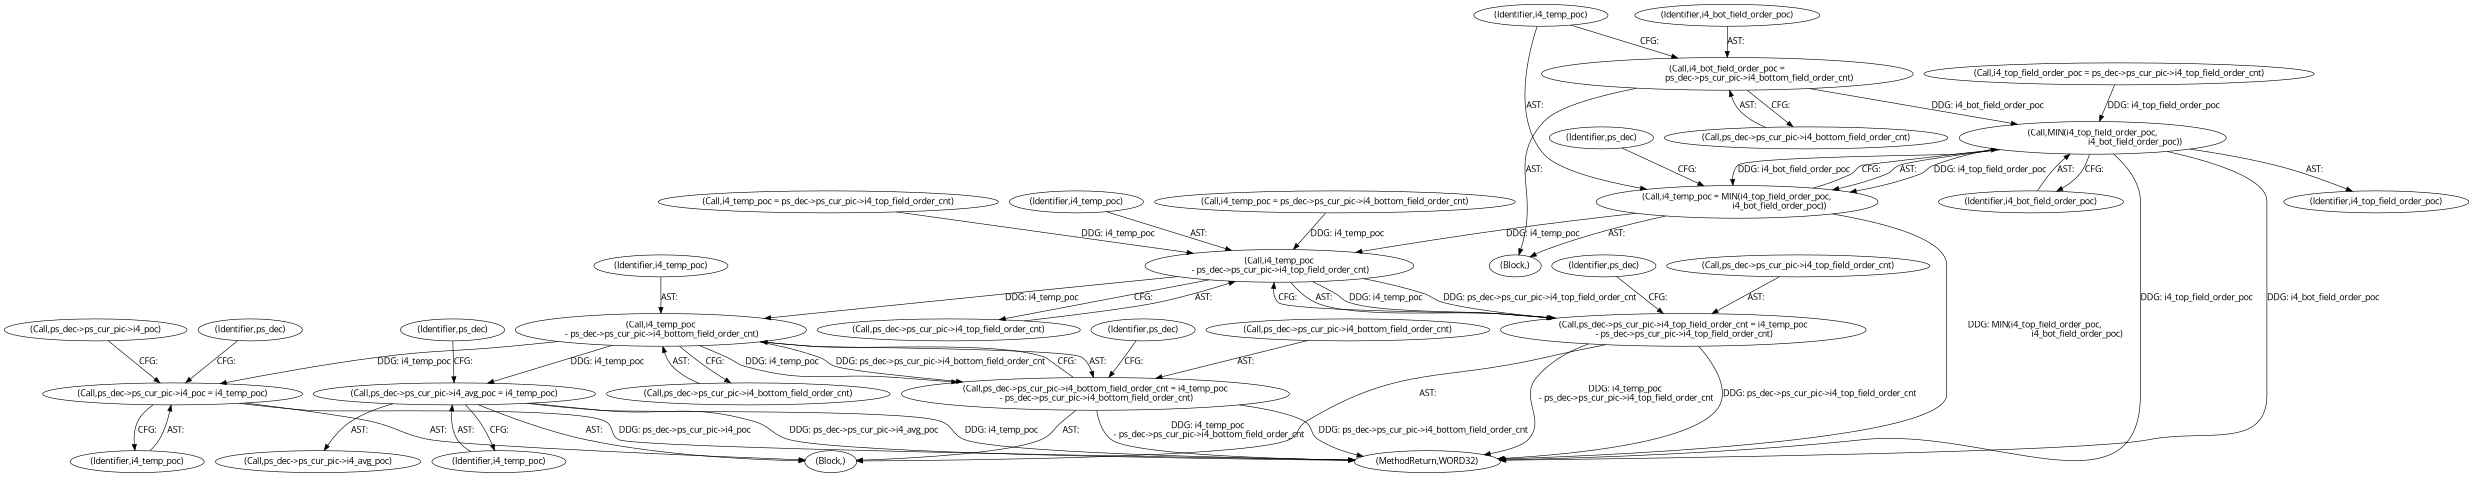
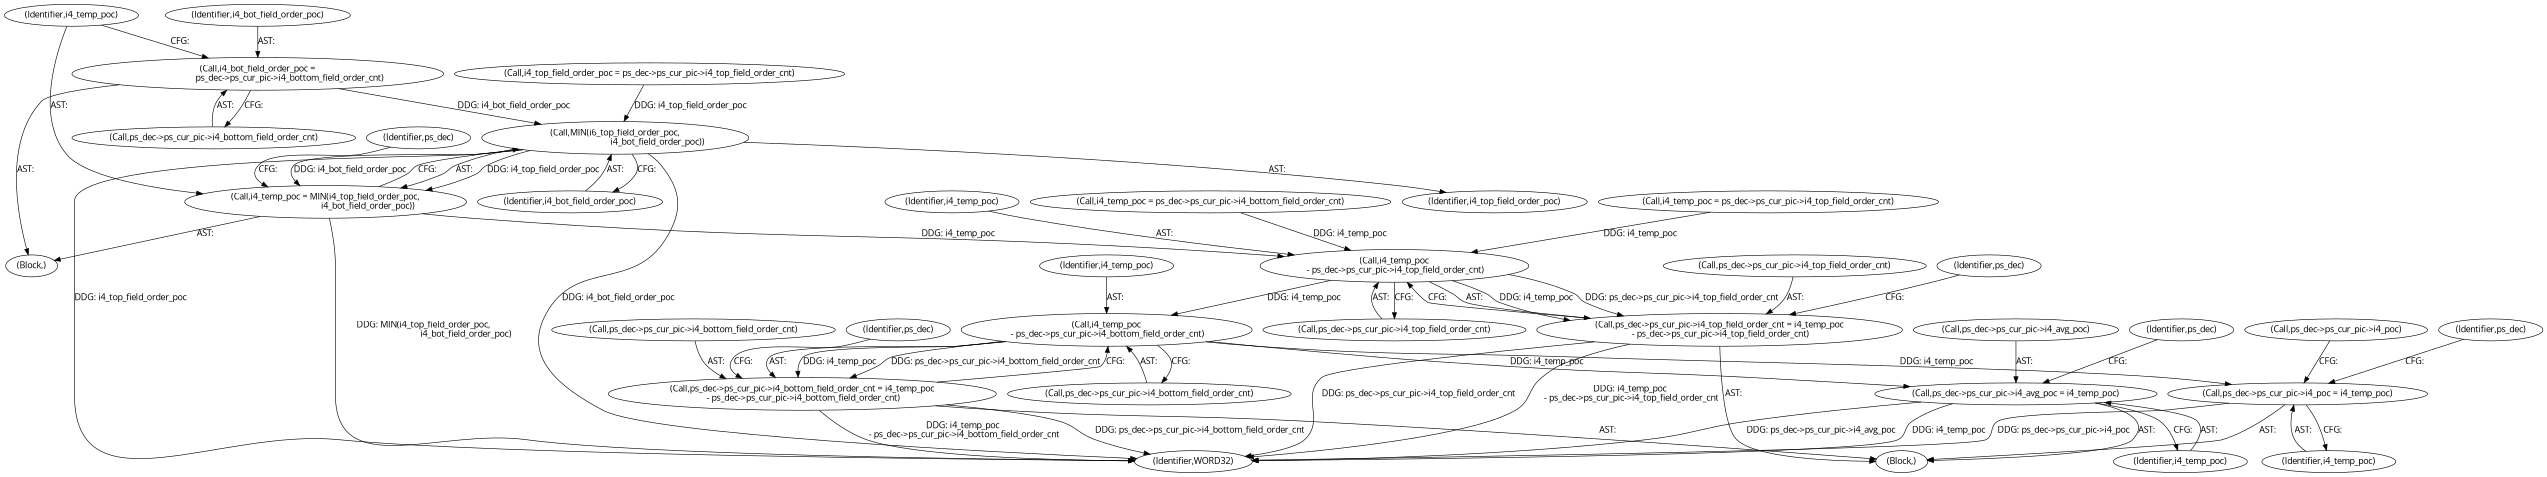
node "(Call,MIN(i4_top_field_order_poc, i4_bot_field_order_poc))": label "(Call,MIN(i4_top_field_order_poc, i4_bot_field_order_poc))" -> "(Call,MIN(i6_top_field_order_poc, i4_bot_field_order_poc))"
edge "(Call,ps_dec->ps_cur_pic->i4_avg_poc = i4_temp_poc)" -> "(Call,ps_dec->ps_cur_pic->i4_avg_poc)": reversed
node "(MethodReturn,WORD32)": label "(MethodReturn,WORD32)" -> "(Identifier,WORD32)"
